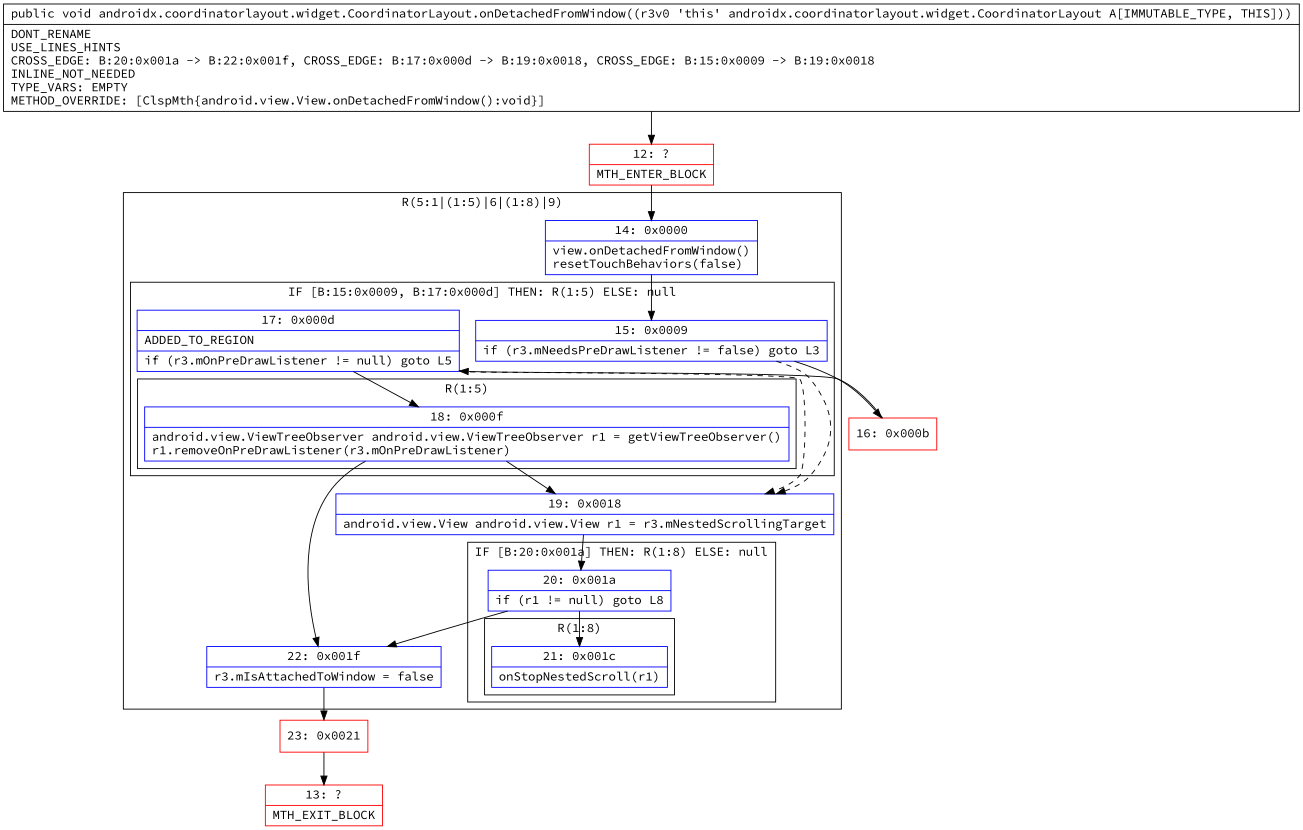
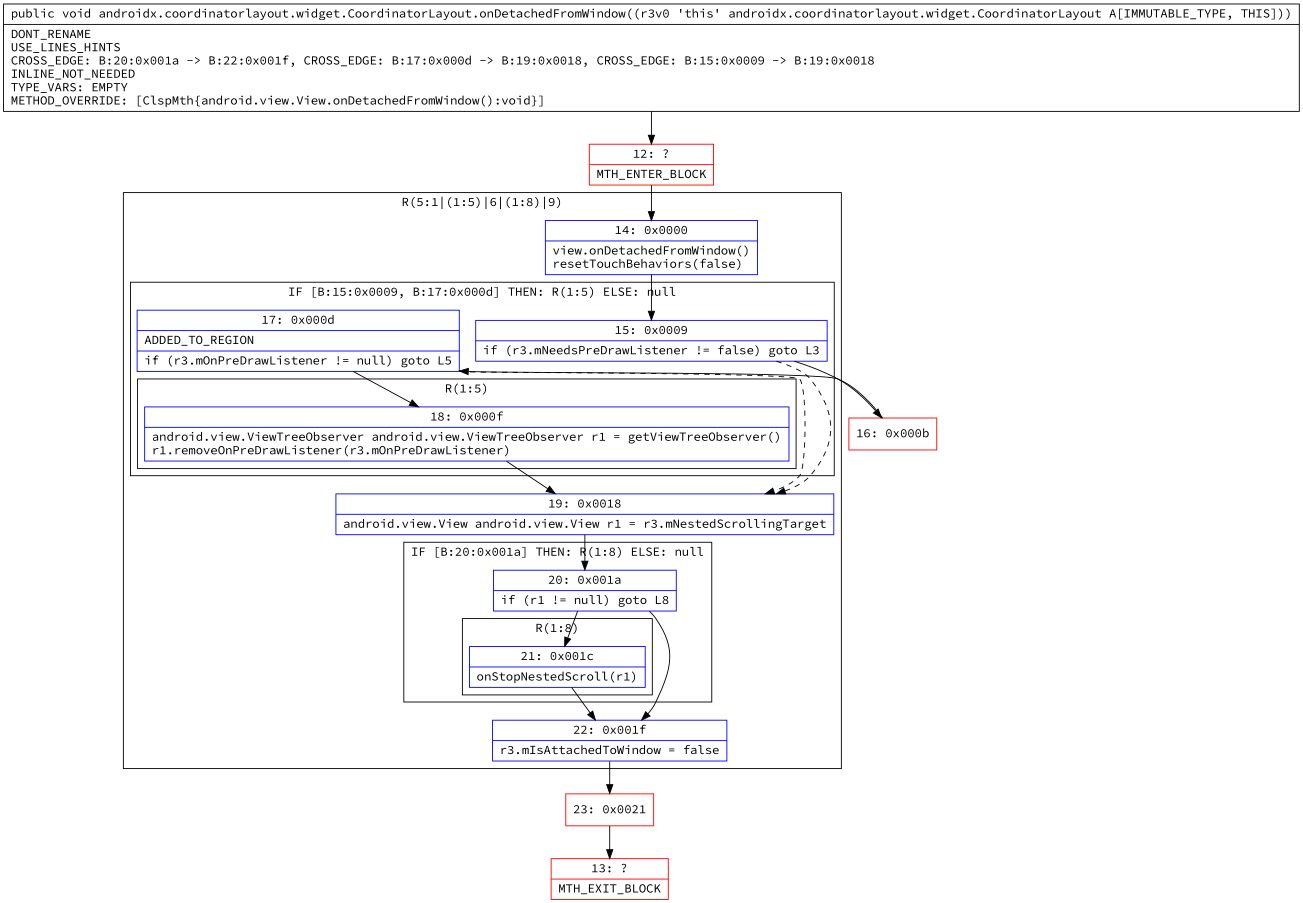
edge "18: 0x000f" -> "22: 0x001f": now "21: 0x001c" -> "22: 0x001f"
